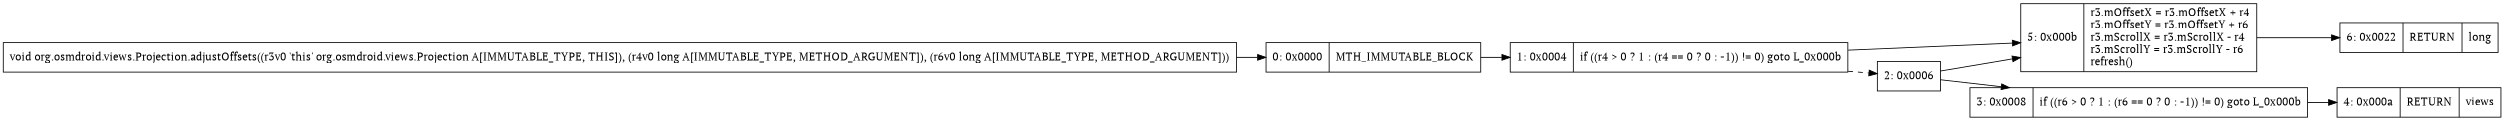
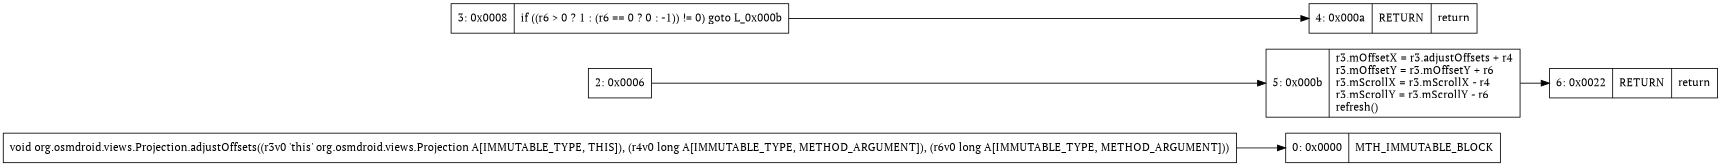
node "5: 0x000b": text "r3.mOffsetX = r3.mOffsetX + r4" -> "r3.mOffsetX = r3.adjustOffsets + r4"
node "6: 0x0022": text "long" -> "return"
node "1: 0x0004": removed
edge "2: 0x0006" -> "3: 0x0008": removed
node "4: 0x000a": text "views" -> "return"
